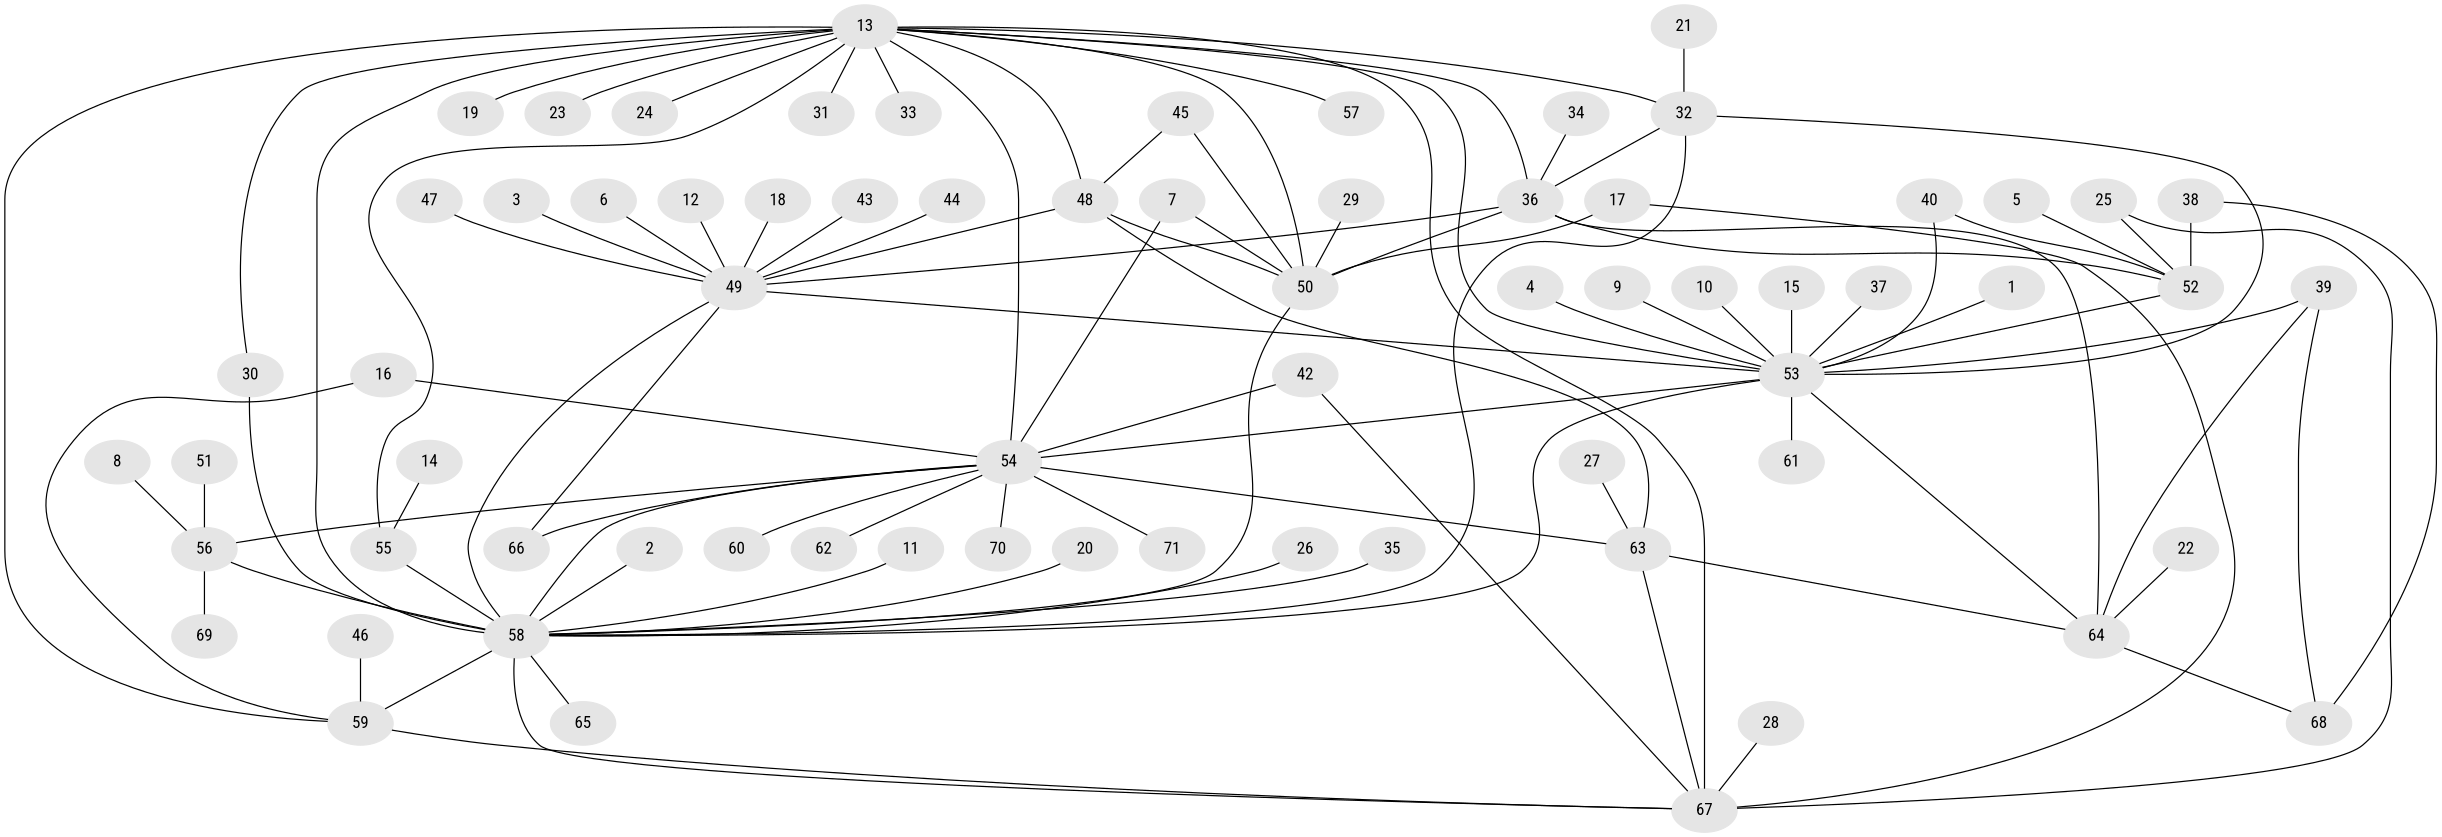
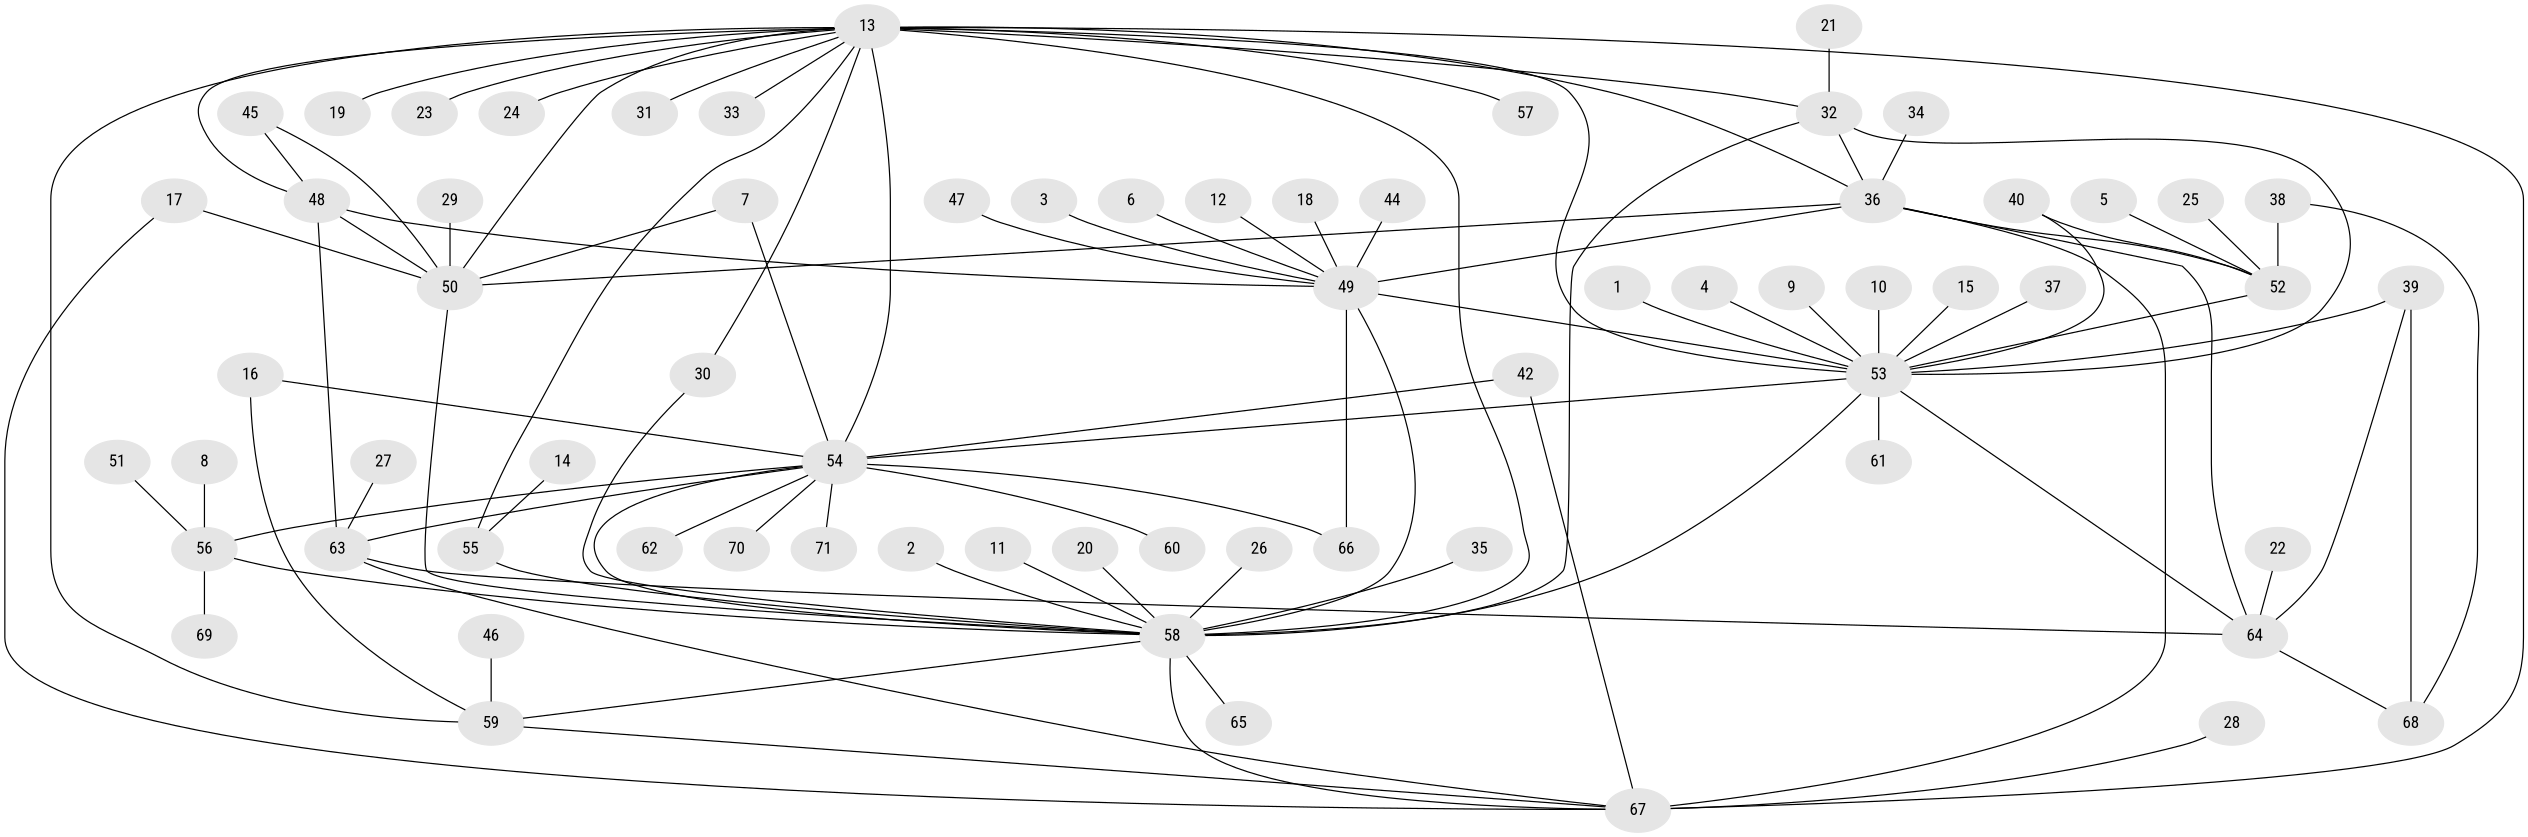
node "43": removed
edge "25" -- "67": now "36" -- "67"
